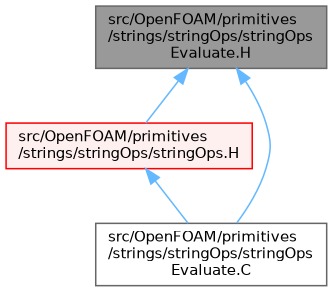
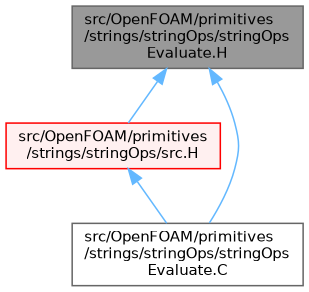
node "src/OpenFOAM/primitives /strings/stringOps/stringOps.H": label "src/OpenFOAM/primitives /strings/stringOps/stringOps.H" -> "src/OpenFOAM/primitives /strings/stringOps/src.H"
